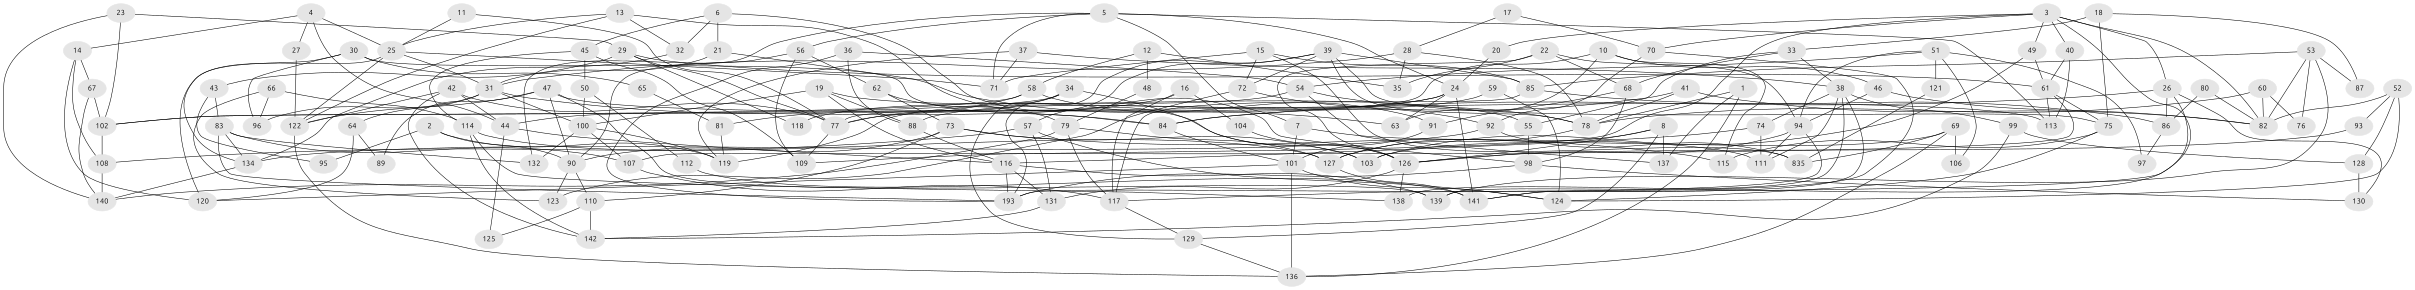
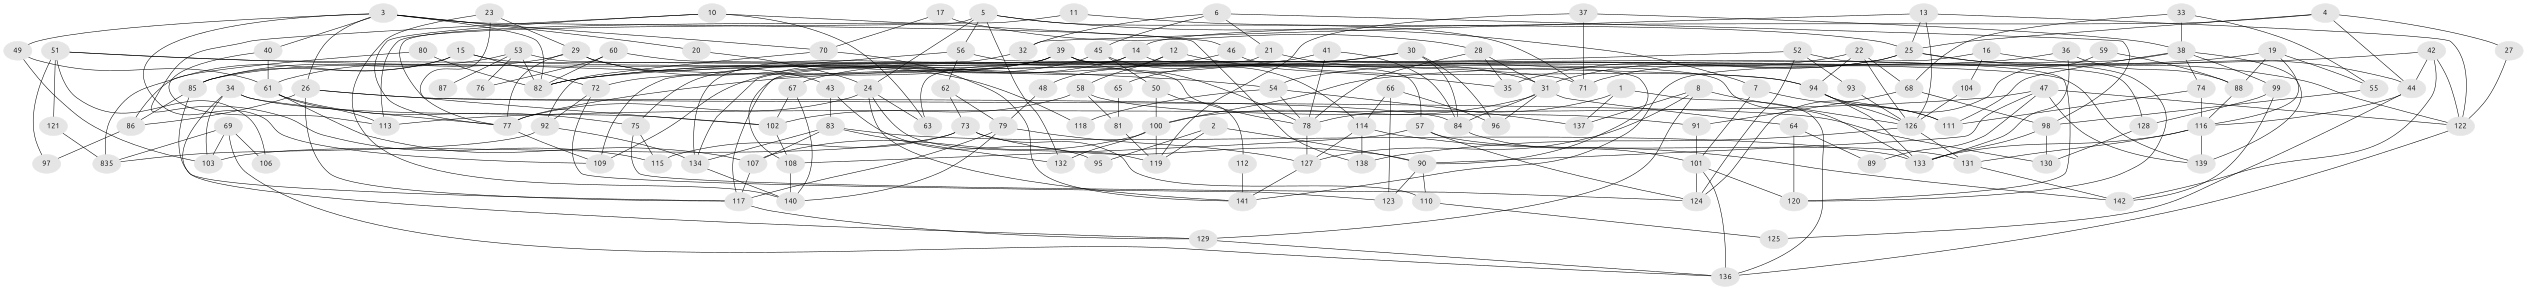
node "18": removed
node "193": label "193" -> "133"
edge "110" -- "142": removed
